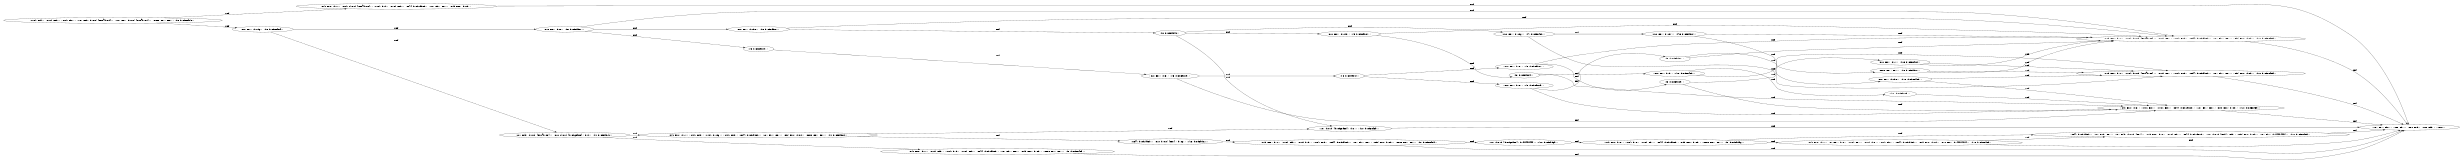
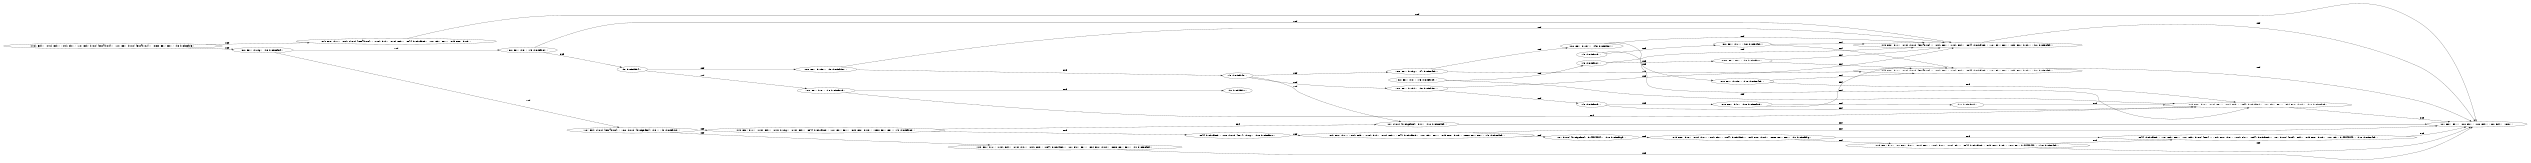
edge "'cmp eax, 0xa', 'je 0x80590c7'," -> "'cmp eax, 0x402', 'je 0x80590c7',": now "'jg 0x80590df'," -> "'cmp eax, 0x402', 'je 0x80590c7',"
node "'cmp eax, 0x4', 'jne 0x8058fc0',": label "'cmp eax, 0x4', 'jne 0x8058fc0'," -> "'cmp eax, 0x4', 'jne 0x8050fc0',"
node "'cmp eax, 0x8', 'je 0x80590c7',": removed
edge "'jg 0x80990b7'," -> "'cmp eax, 0x1', 'je 0x8059119',": removed, label "CFG"
